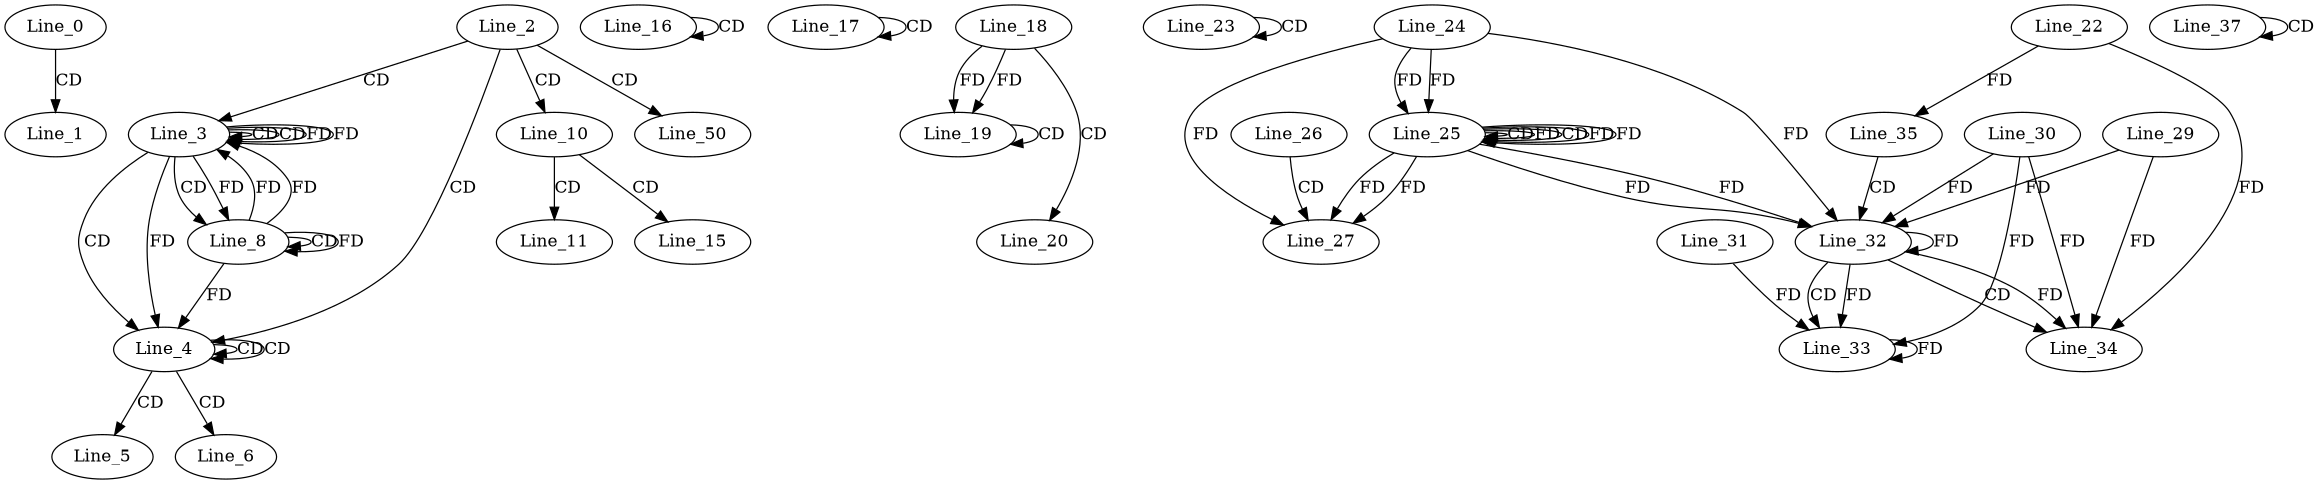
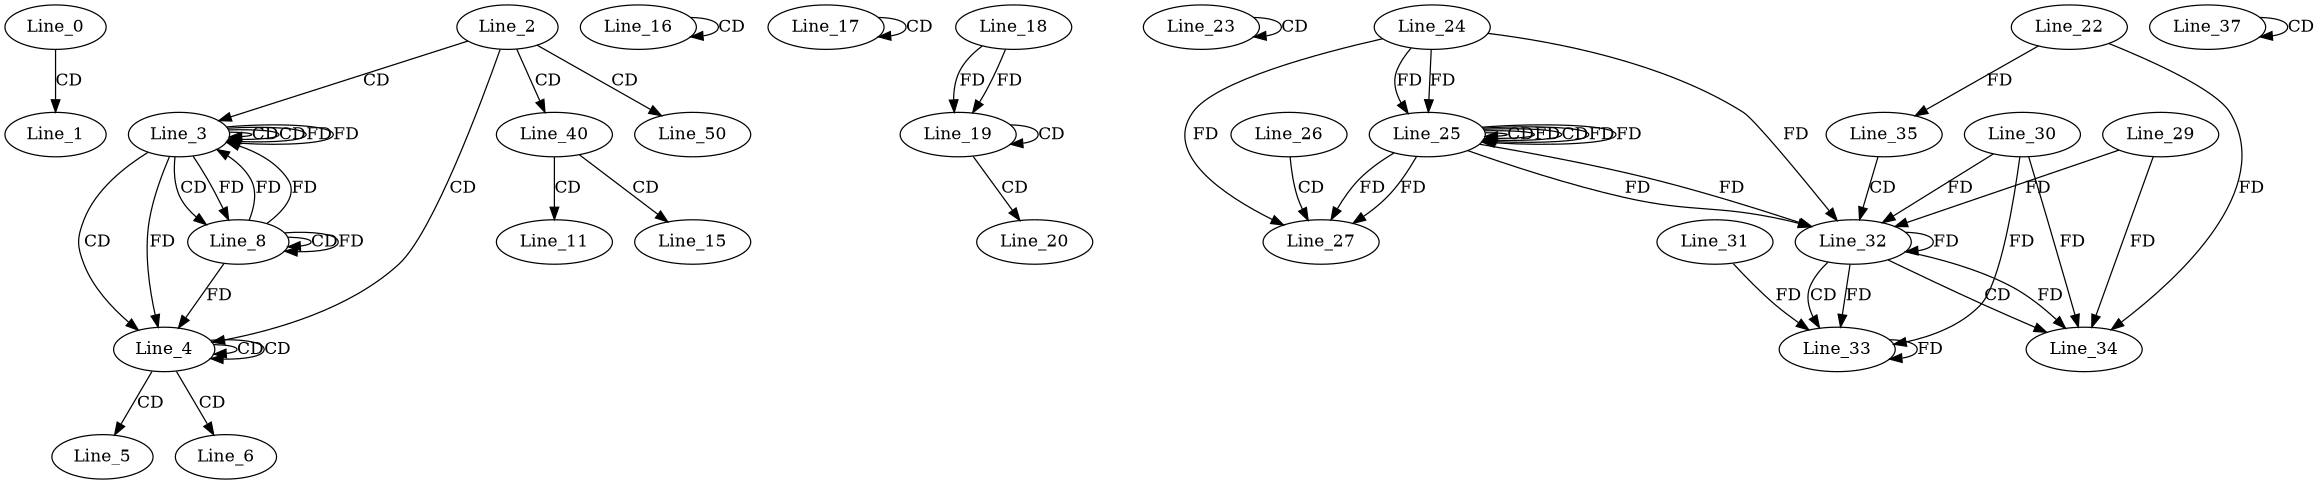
edge "Line_18" -> "Line_20": now "Line_19" -> "Line_20"
node "Line_10": label "Line_10" -> "Line_40"
